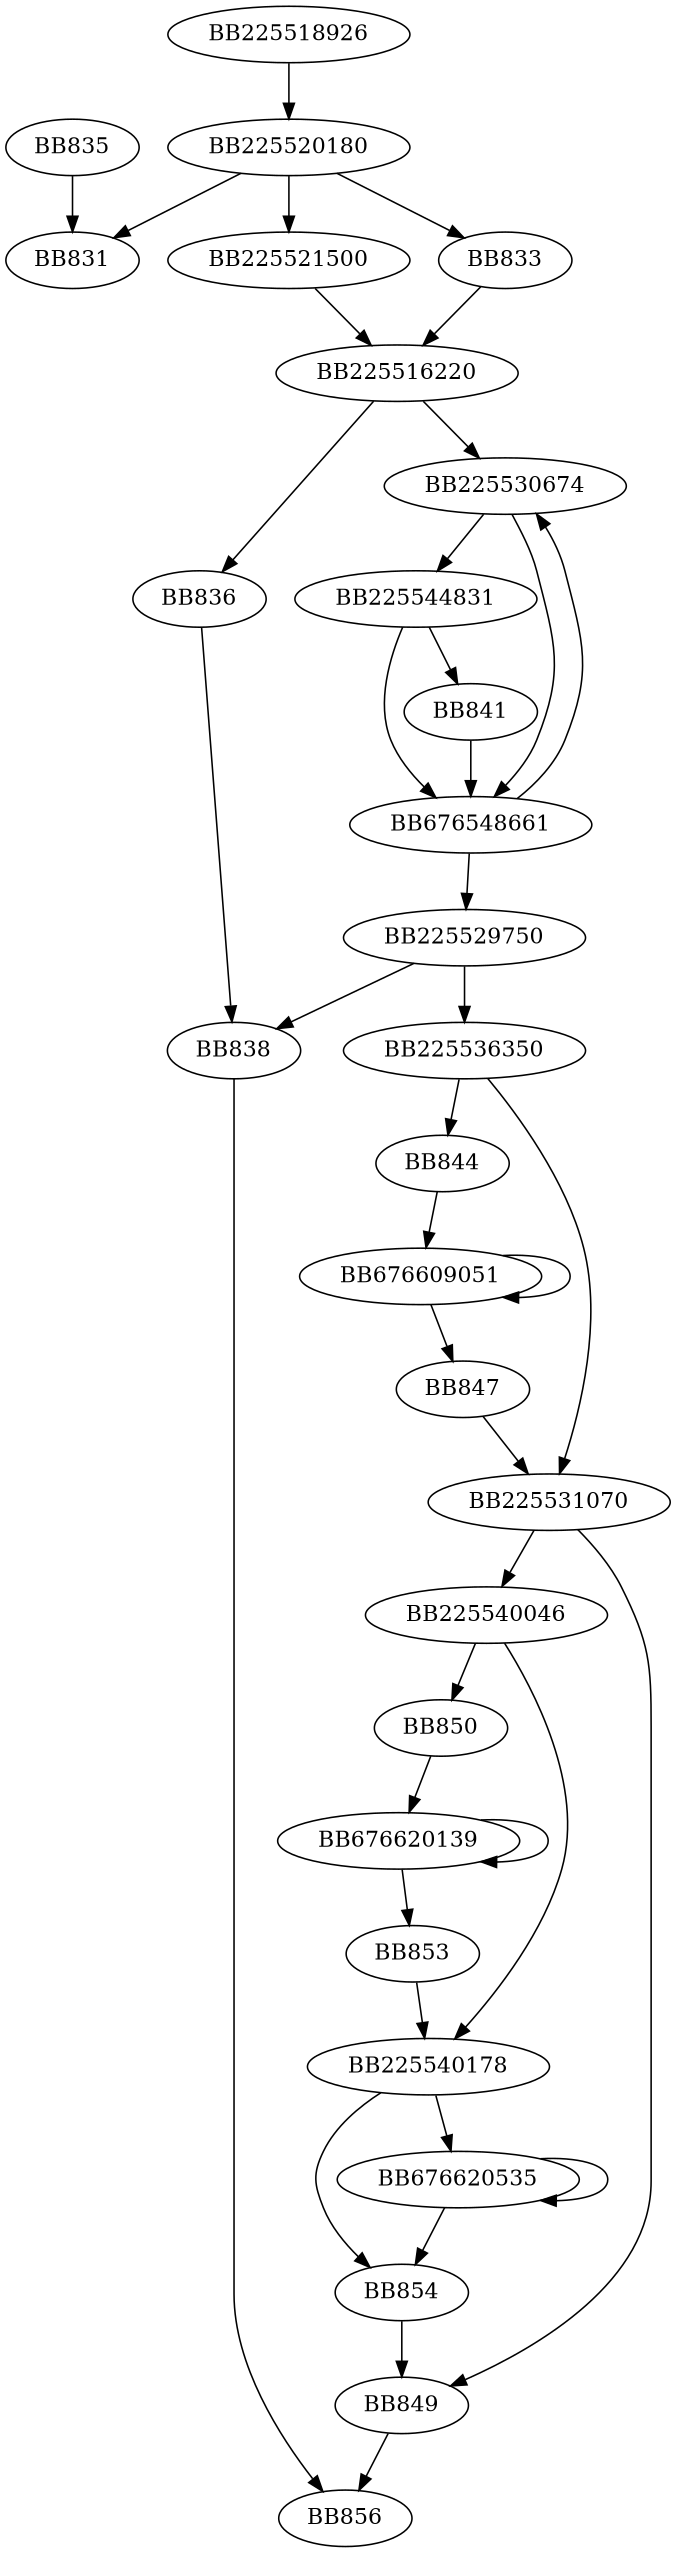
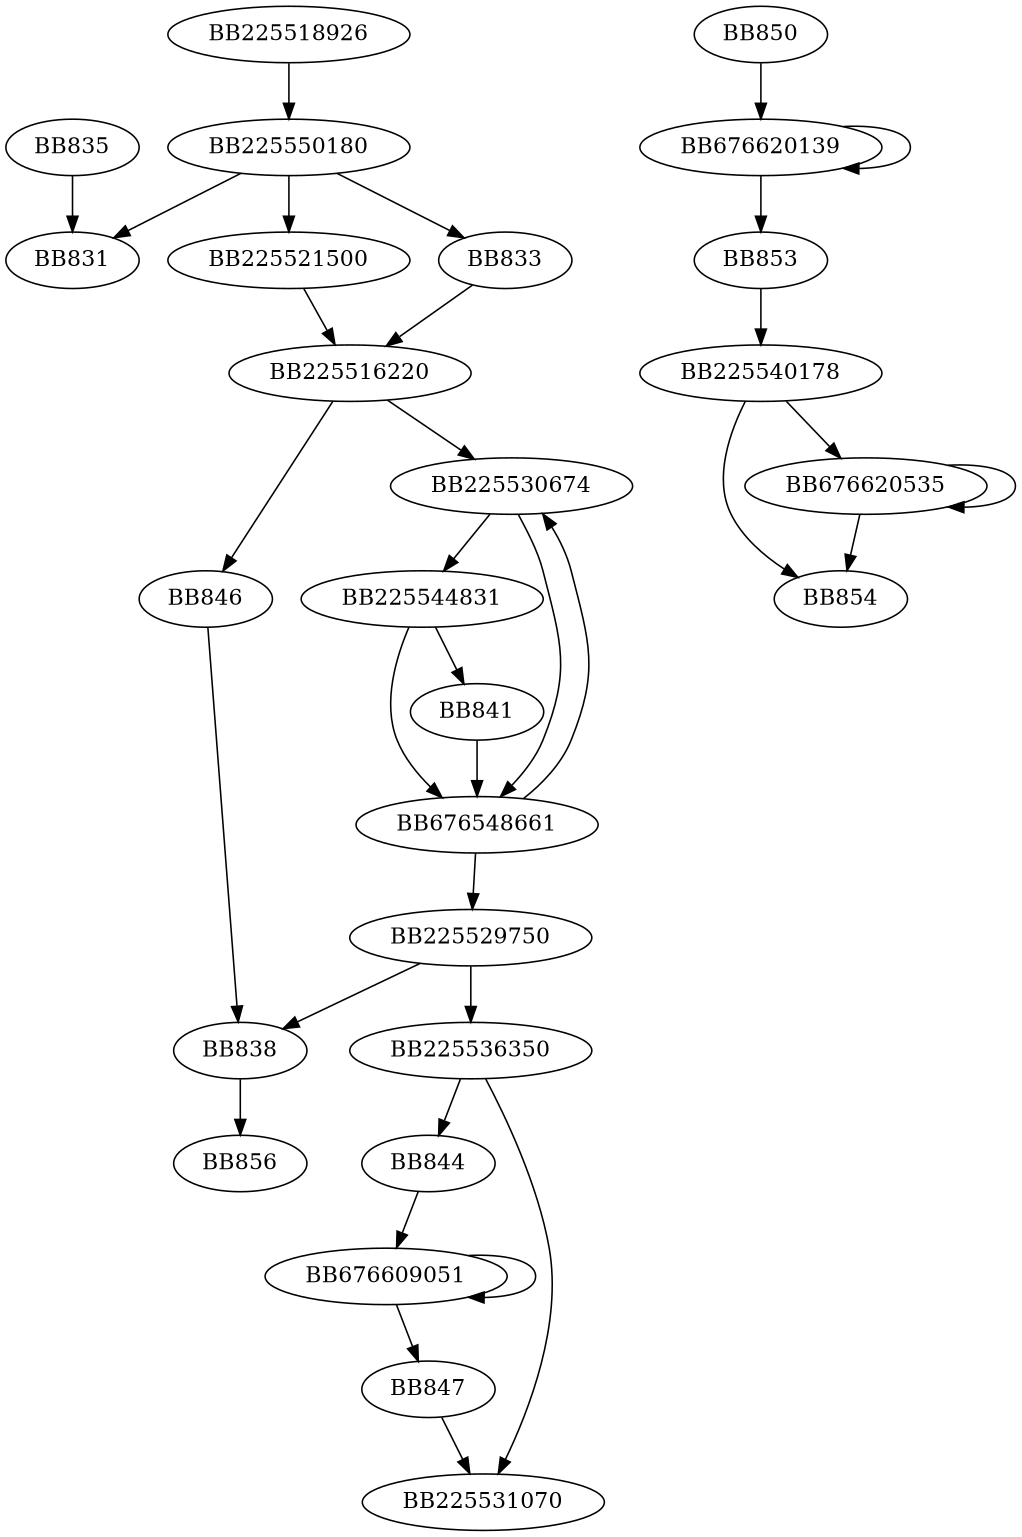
node "BB225520180": label "BB225520180" -> "BB225550180"
node "BB836": label "BB836" -> "BB846"
node "BB225540046": removed
node "BB849": removed
